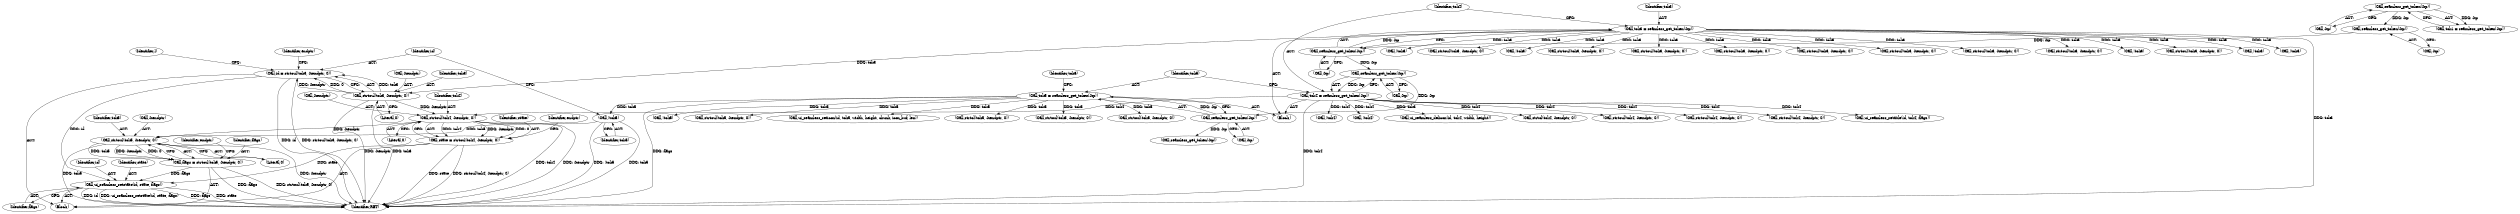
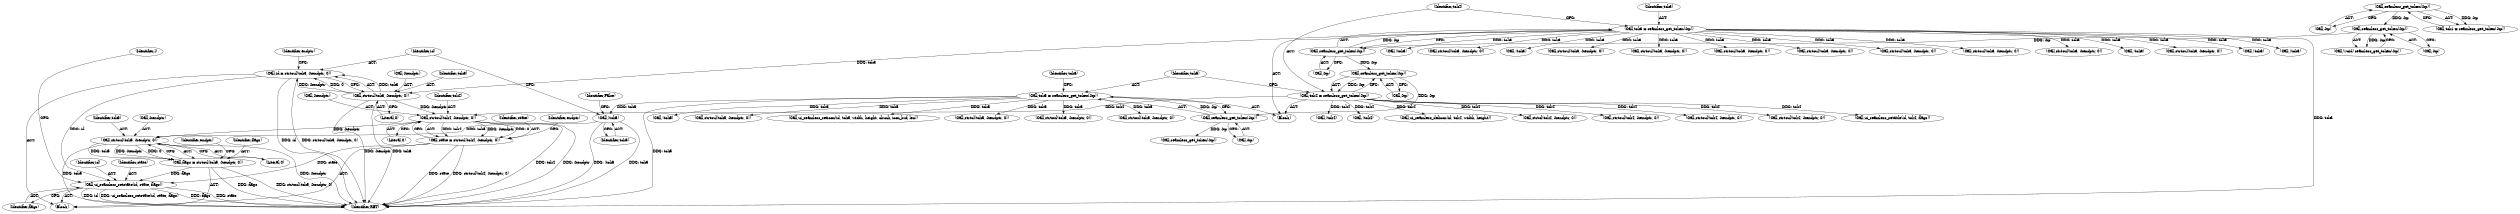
node "(Call,(void) seamless_get_token(&p))": added
edge "(Identifier,l)" -> "(Call,id = strtoul(tok3, &endptr, 0))": now "(Identifier,l)" -> "(Call,ui_seamless_setstate(id, state, flags))"
node "(Identifier,False)": added
edge "(Call,tok4 = seamless_get_token(&p))" -> "(Call,ui_seamless_delicon(id, tok4, width, height))": label "DDG: tok3" -> "DDG: tok4"
edge "(Call,tok5 = seamless_get_token(&p))" -> "(Identifier,RET)": label "DDG: flags" -> "DDG: tok5"
edge "(Call,tok4 = seamless_get_token(&p))" -> "(Identifier,RET)": removed, label "DDG: tok4"
